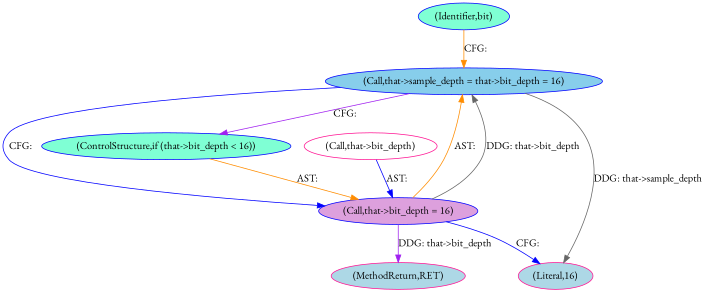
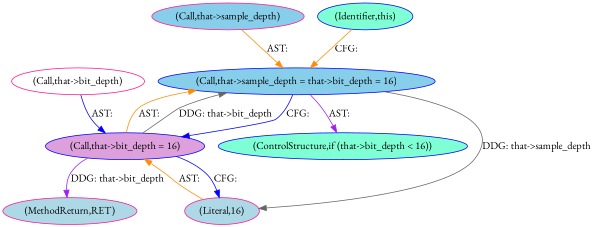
node "(Call,that->sample_depth)": added
node "(Identifier,bit)": label "(Identifier,bit)" -> "(Identifier,this)"
edge "(Call,that->sample_depth = that->bit_depth = 16)" -> "(ControlStructure,if (that->bit_depth < 16))": label "CFG: " -> "AST: "
edge "(ControlStructure,if (that->bit_depth < 16))" -> "(Call,that->bit_depth = 16)": now "(Literal,16)" -> "(Call,that->bit_depth = 16)"
